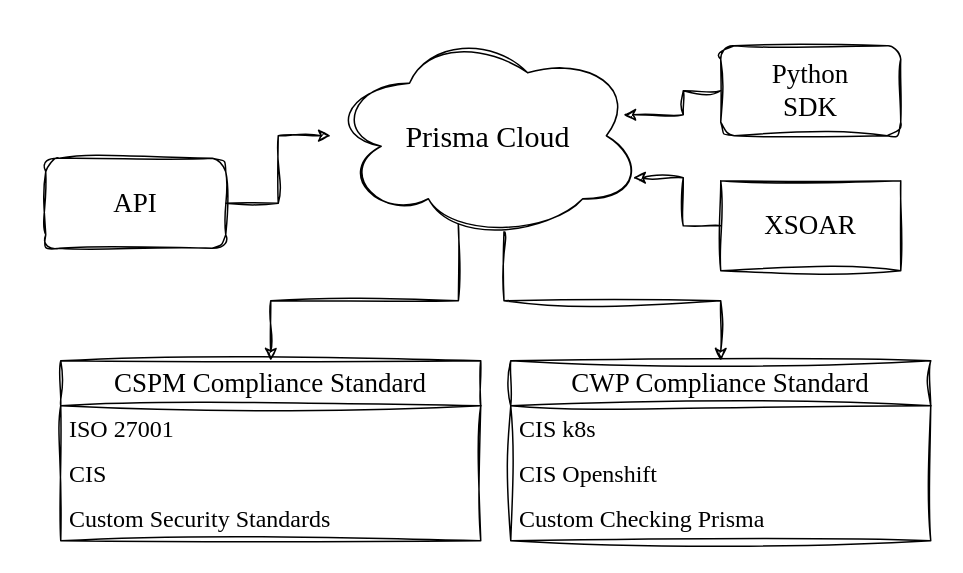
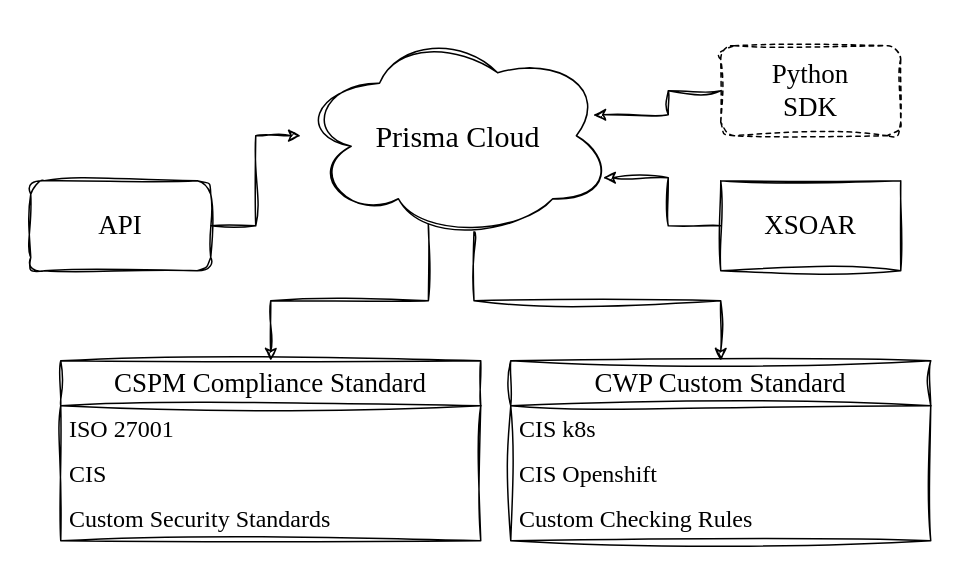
node "Python SDK": style solid -> dashed
node "Prisma Cloud": moved (488, 136) -> (458, 136)
node "API": moved (136, 203) -> (121, 226)
node "CWP Compliance Standard": label "CWP Compliance Standard" -> "CWP Custom Standard"
node "Custom Checking Prisma": label "Custom Checking Prisma" -> "Custom Checking Rules"
